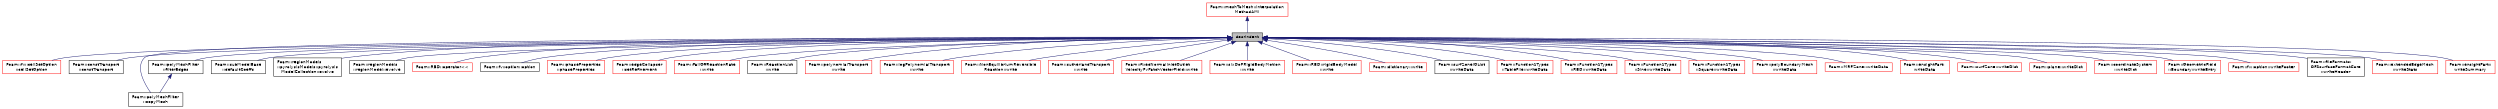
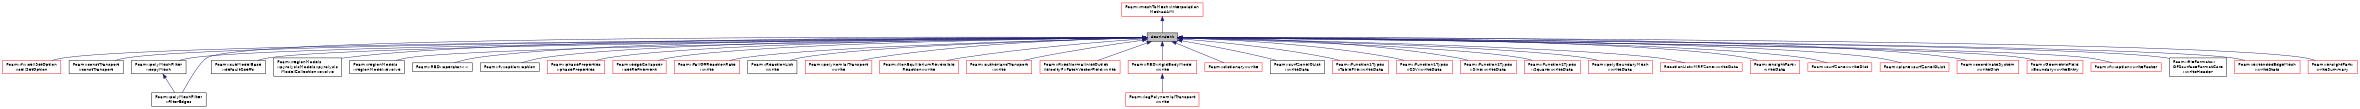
edge "Foam::logPolynomialTransport ::write" -> "decrIndent": now "Foam::logPolynomialTransport ::write" -> "Foam::RBD::rigidBodyModel ::write"
node "Foam::RBD::operator<<": color red -> black
node "Foam::sixDoFRigidBodyMotion ::write": removed
node "Foam::Function1Types ::RBD::writeData": label "Foam::Function1Types ::RBD::writeData" -> "Foam::Function1Types ::CSV::writeData"
node "Foam::MRFZone::writeData": label "Foam::MRFZone::writeData" -> "ReactionList::MRFZone::writeData"
node "Foam::plane::writeDict": label "Foam::plane::writeDict" -> "Foam::plane::surfZoneIOList"
edge "Foam::polyMeshFilter ::copyMesh" -> "Foam::polyMeshFilter ::filterEdges": reversed
